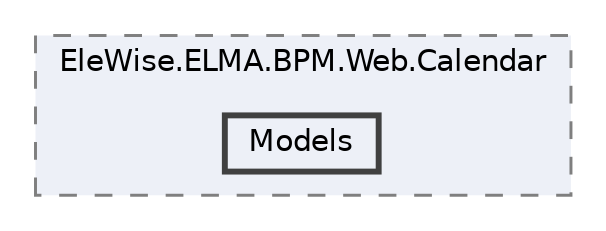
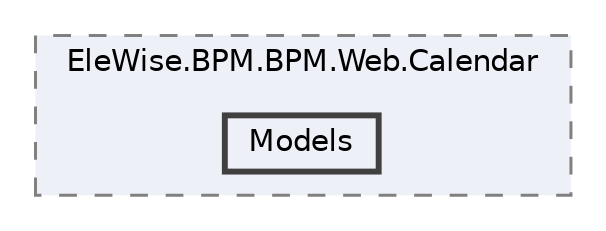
cluster "EleWise.ELMA.BPM.Web.Calendar": label "EleWise.ELMA.BPM.Web.Calendar" -> "EleWise.BPM.BPM.Web.Calendar"
